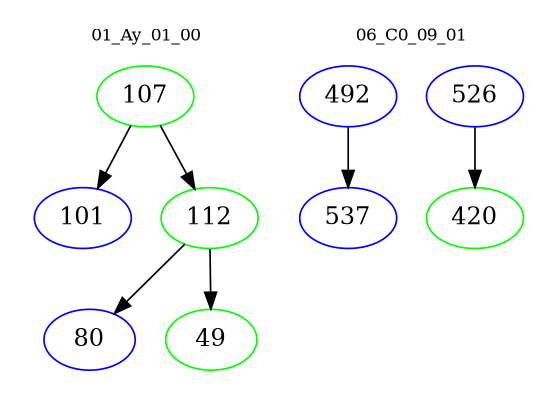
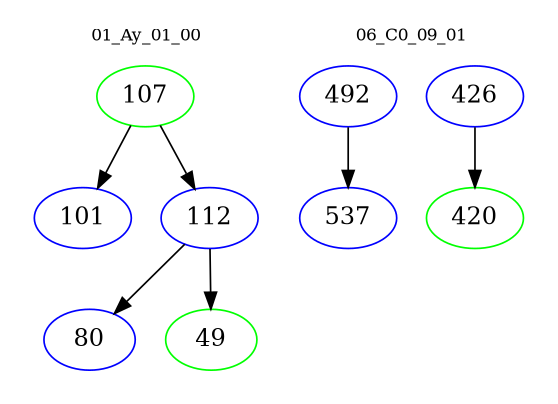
node "526": label "526" -> "426"
node "112": color green -> blue
